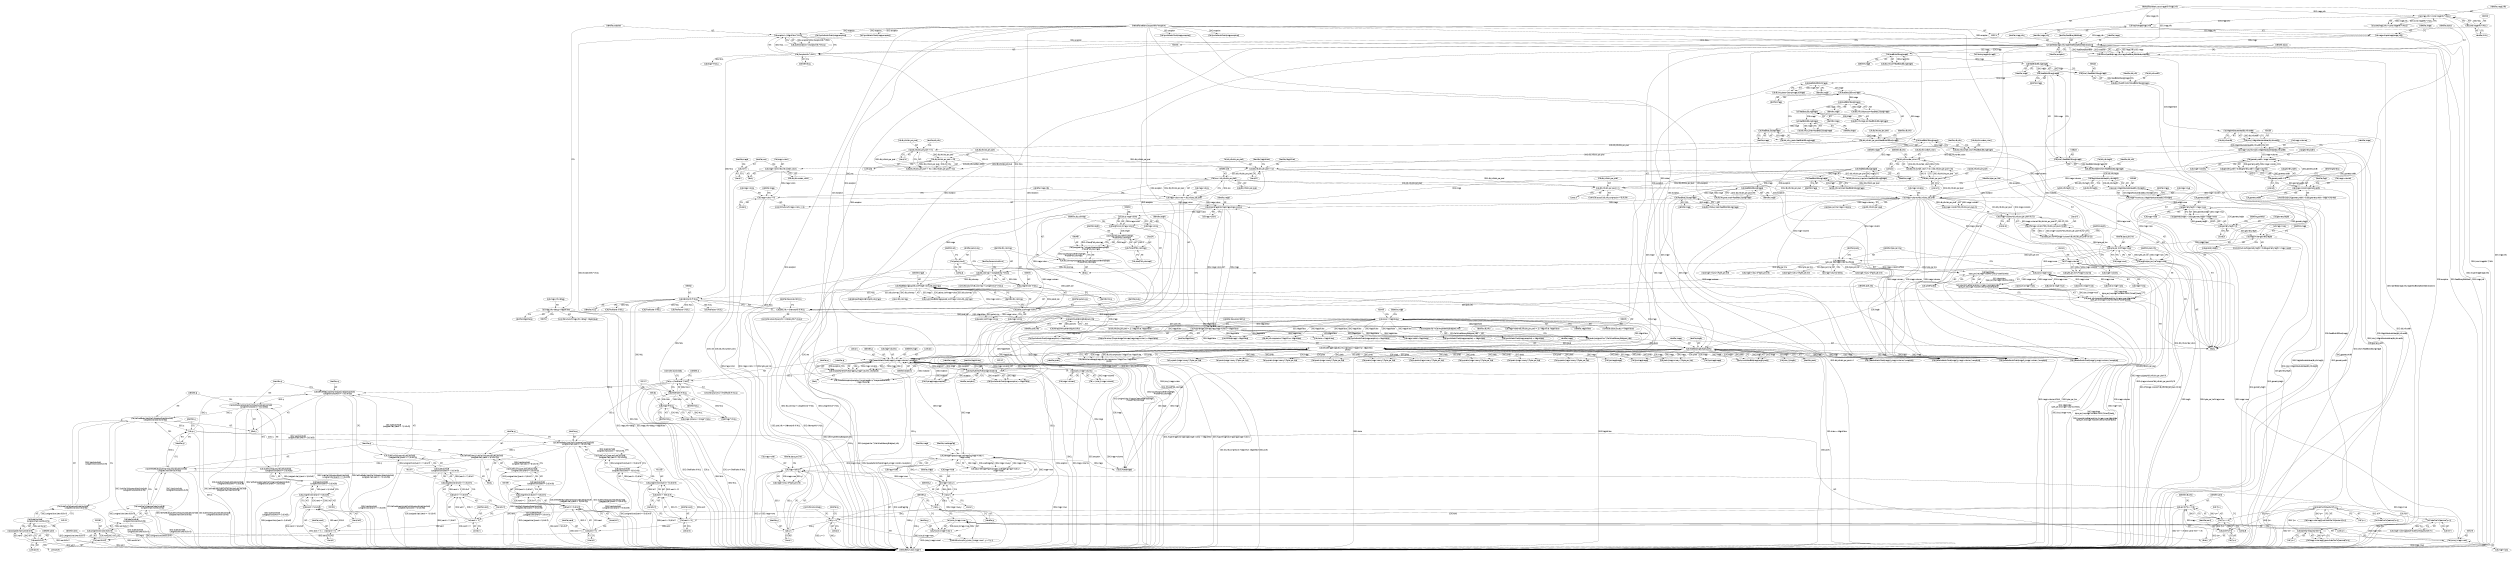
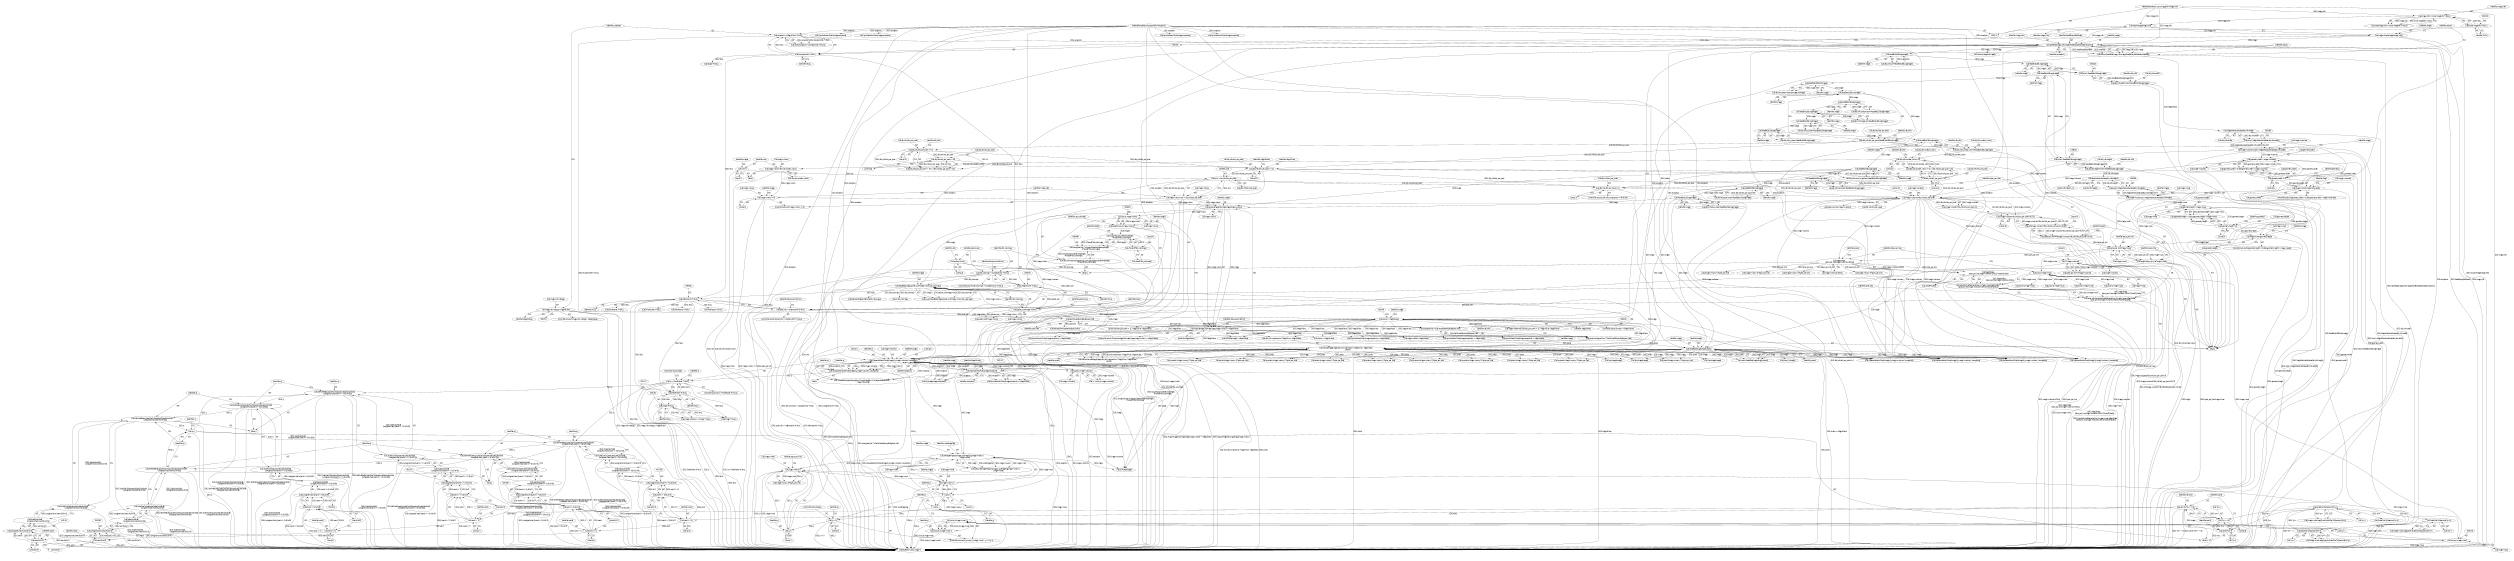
node "(Literal,31)": added
edge "(Call,bytes_per_line*image->rows)" -> "(Call,2*image->columns)": now "(Call,bytes_per_line=2*image->columns)" -> "(Call,2*image->columns)"
node "(Block,count=ReadBlob(image,length,pixels))": label "(Block,count=ReadBlob(image,length,pixels))" -> "(Call,count=ReadBlob(image,length,pixels))"
edge "(Call,y--)" -> "(Call,(ssize_t) image->rows-1)": now "(Call,y=(ssize_t) image->rows-1)" -> "(Call,(ssize_t) image->rows-1)"
edge "(Call,image_info != (const ImageInfo *) NULL)" -> "(MethodReturn,static Image *)": removed, label "DDG: (const ImageInfo *) NULL"
